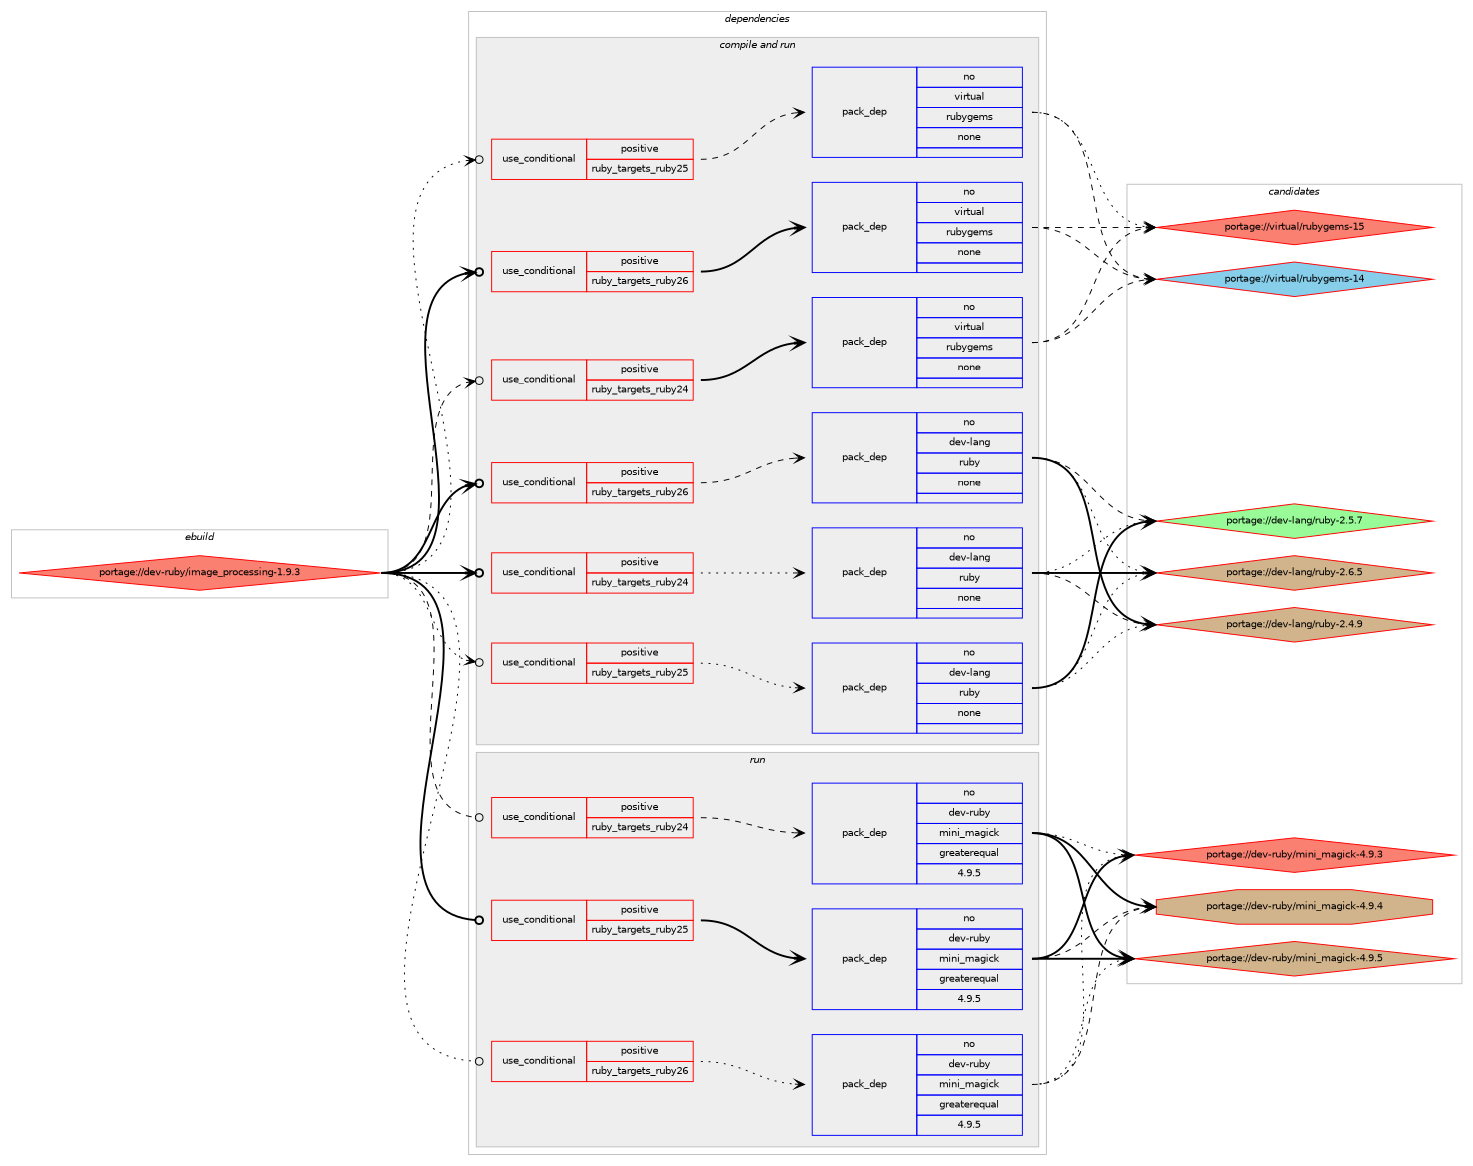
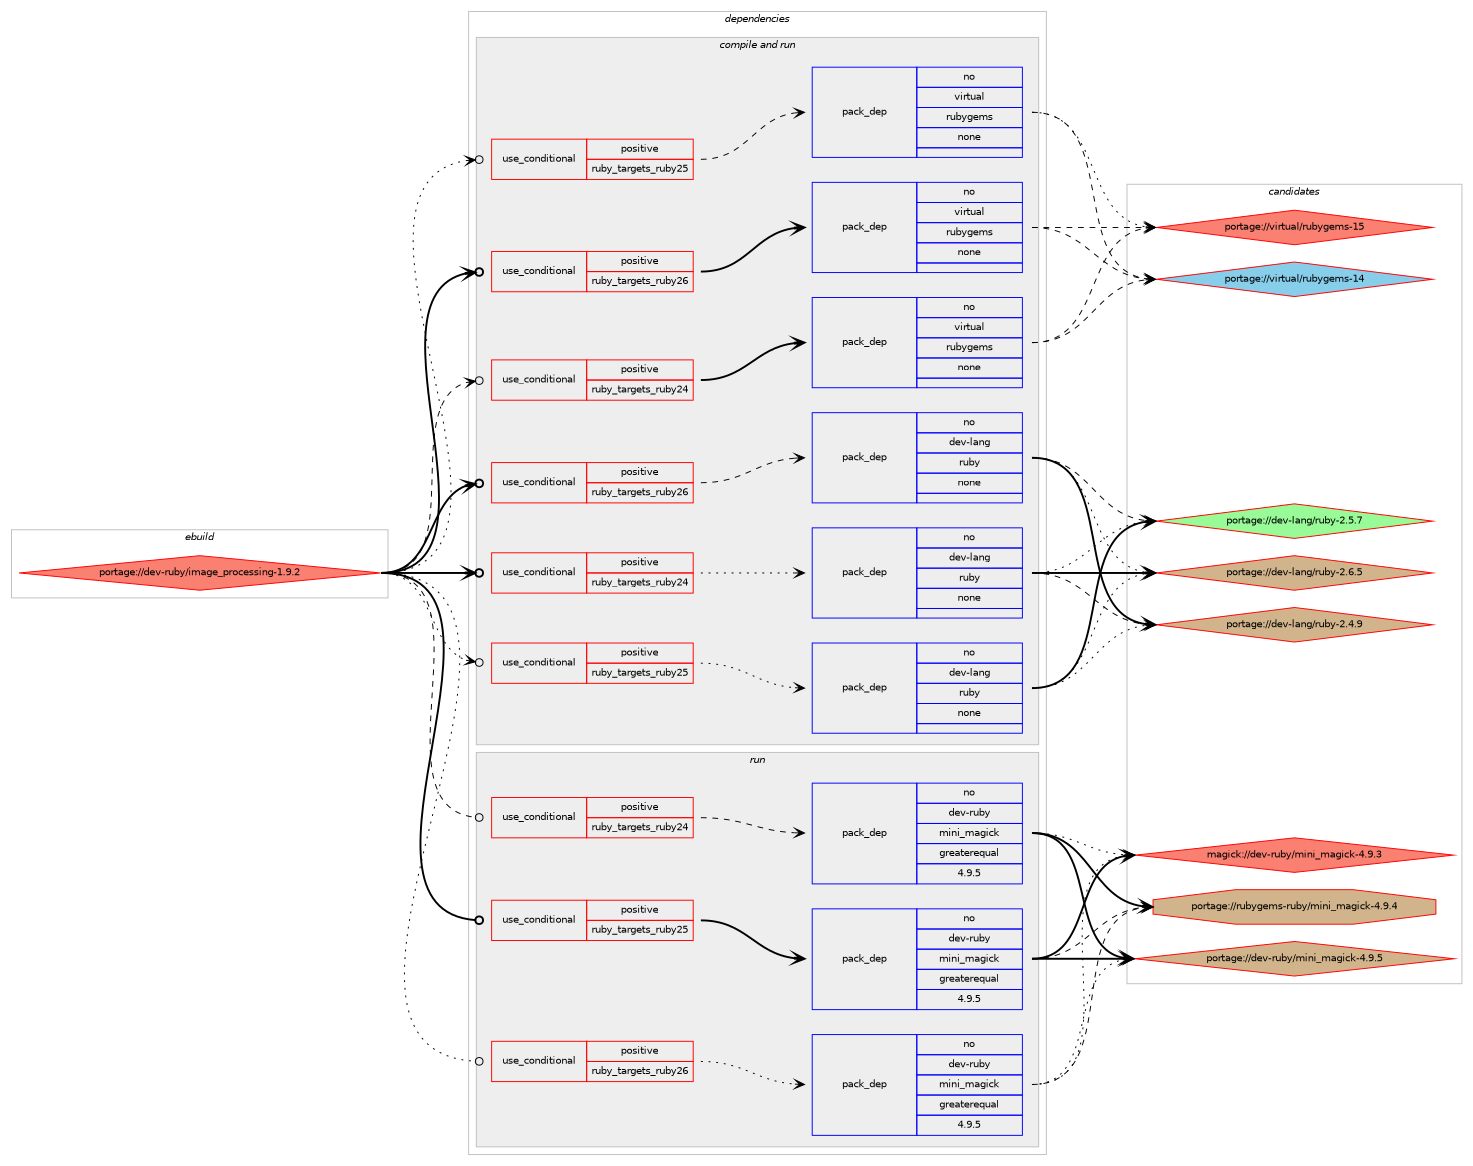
node "portage://dev-ruby/image_processing-1.9.3": label "portage://dev-ruby/image_processing-1.9.3" -> "portage://dev-ruby/image_processing-1.9.2"
node "portage://dev-ruby/mini_magick-4.9.3": label "portage://dev-ruby/mini_magick-4.9.3" -> "magick://dev-ruby/mini_magick-4.9.3"
node "portage://dev-ruby/mini_magick-4.9.4": label "portage://dev-ruby/mini_magick-4.9.4" -> "portage://rubygems-ruby/mini_magick-4.9.4"
